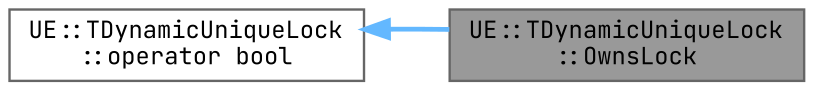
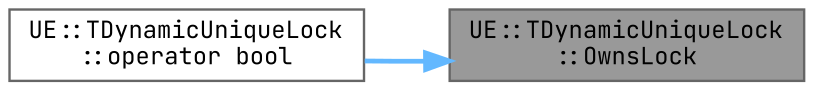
edge "UE::TDynamicUniqueLock ::OwnsLock" -> "UE::TDynamicUniqueLock ::operator bool": reversed
